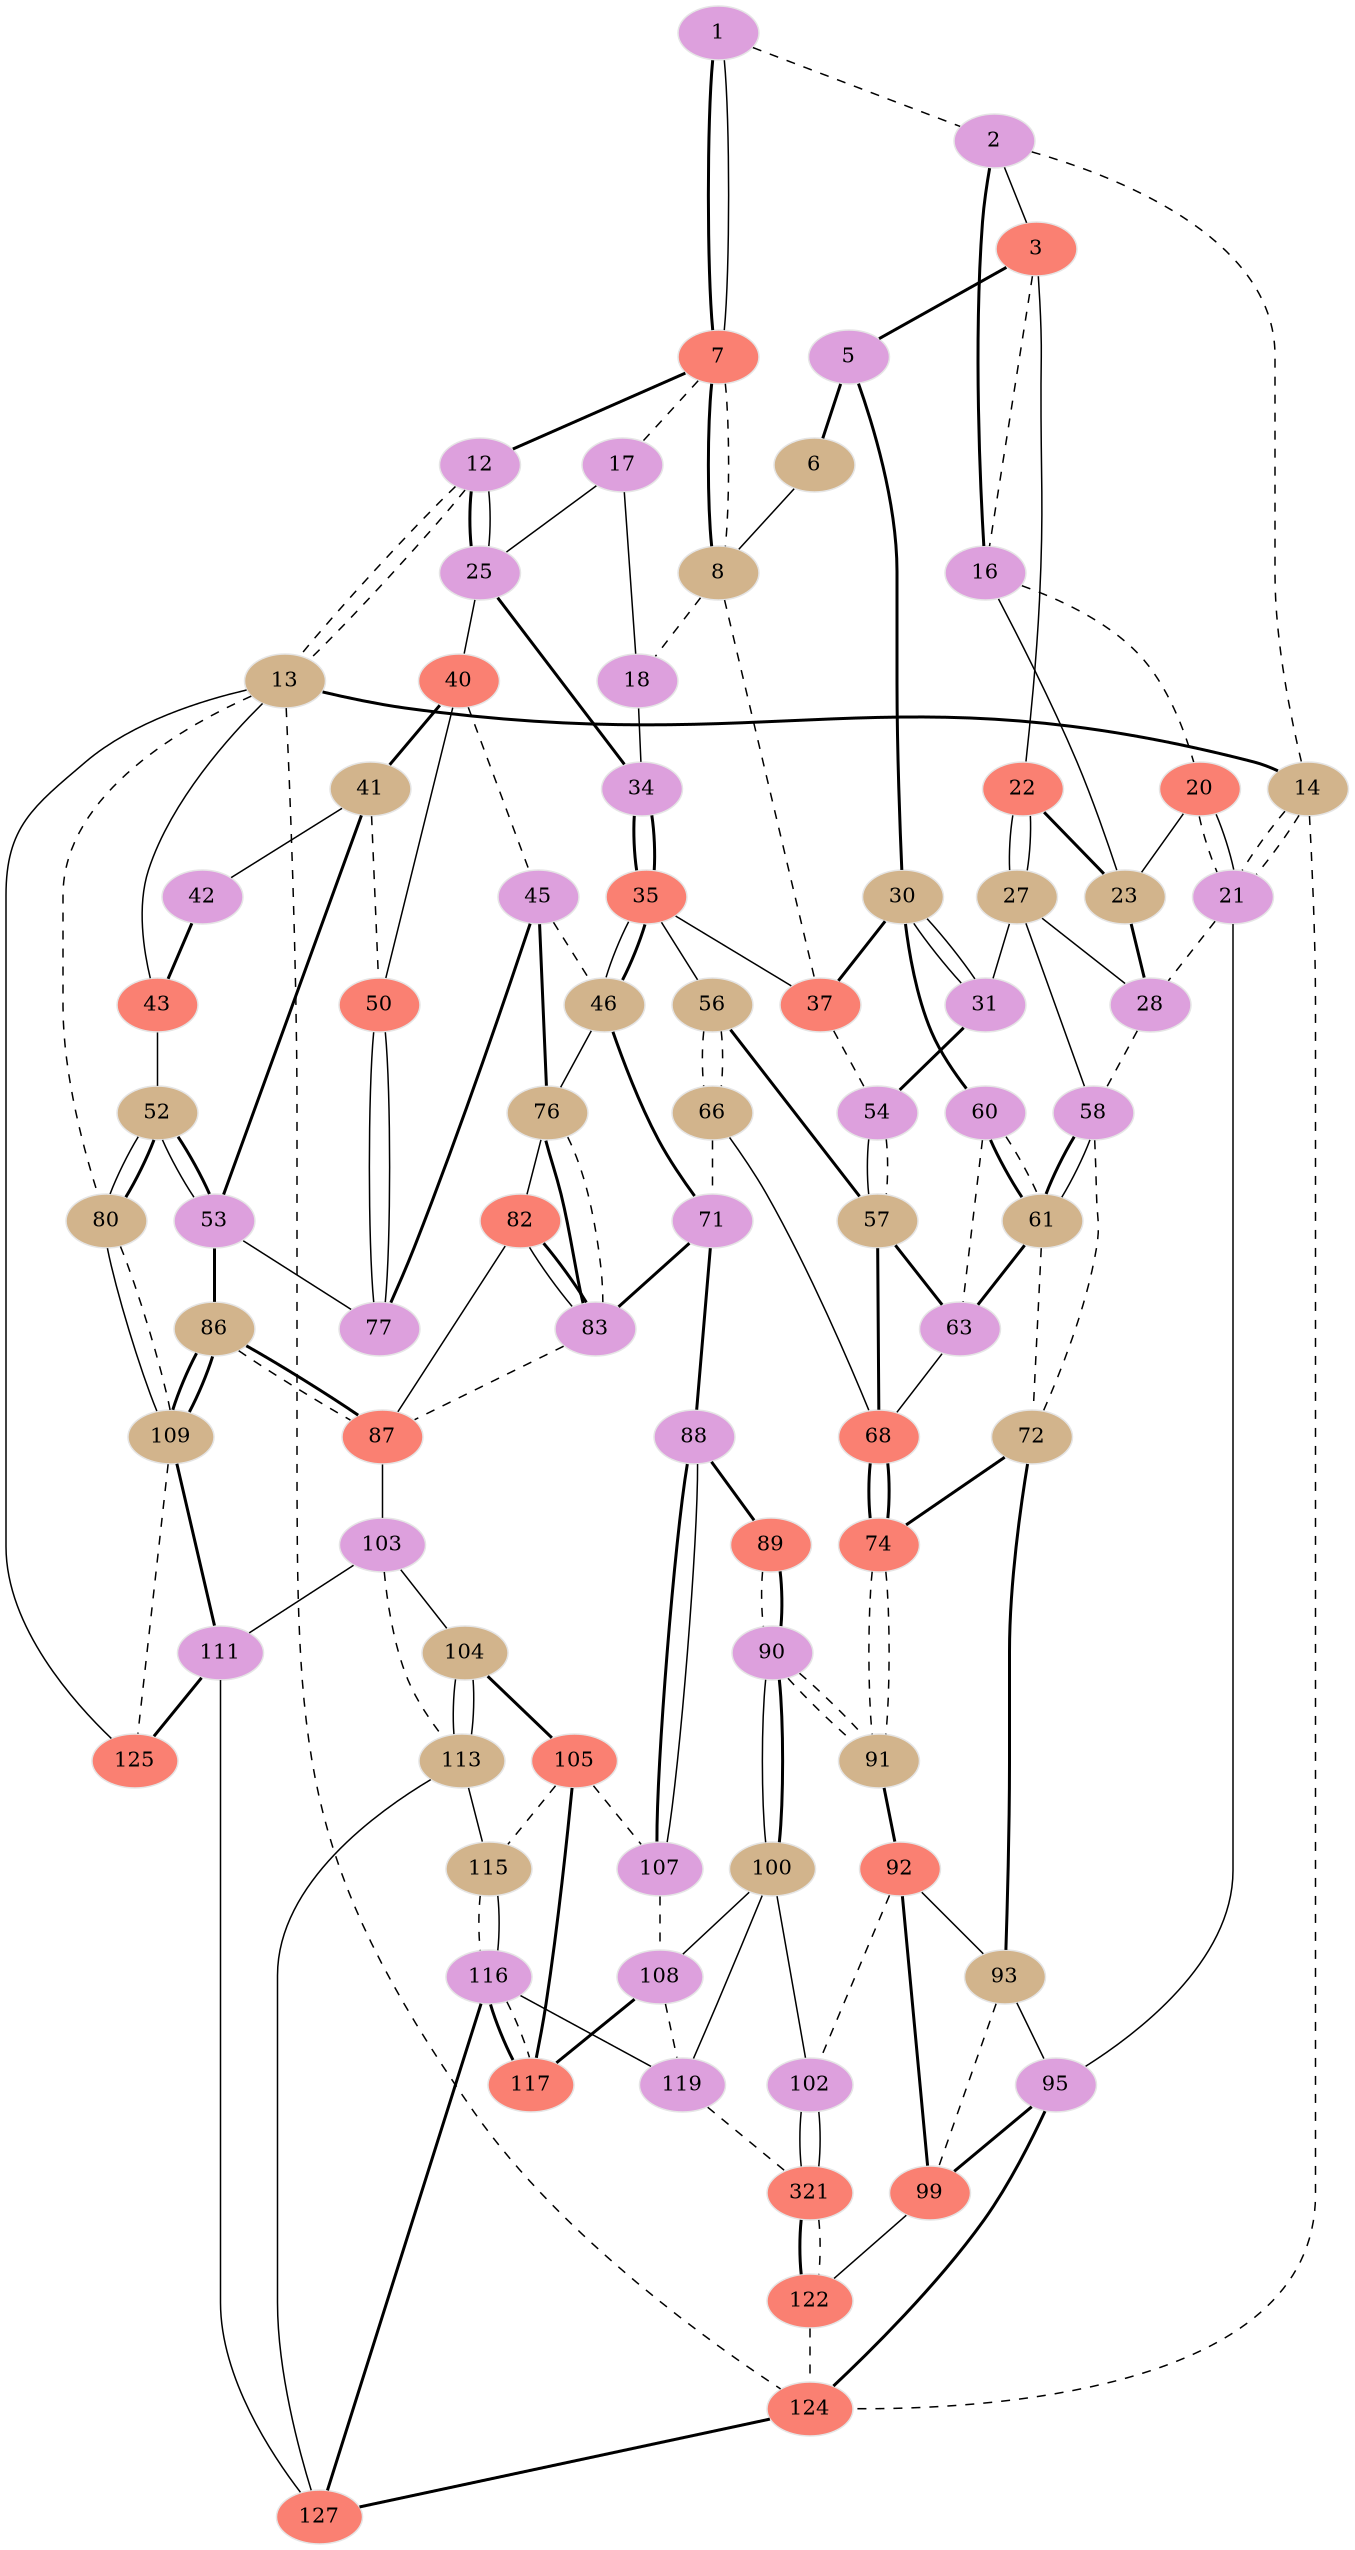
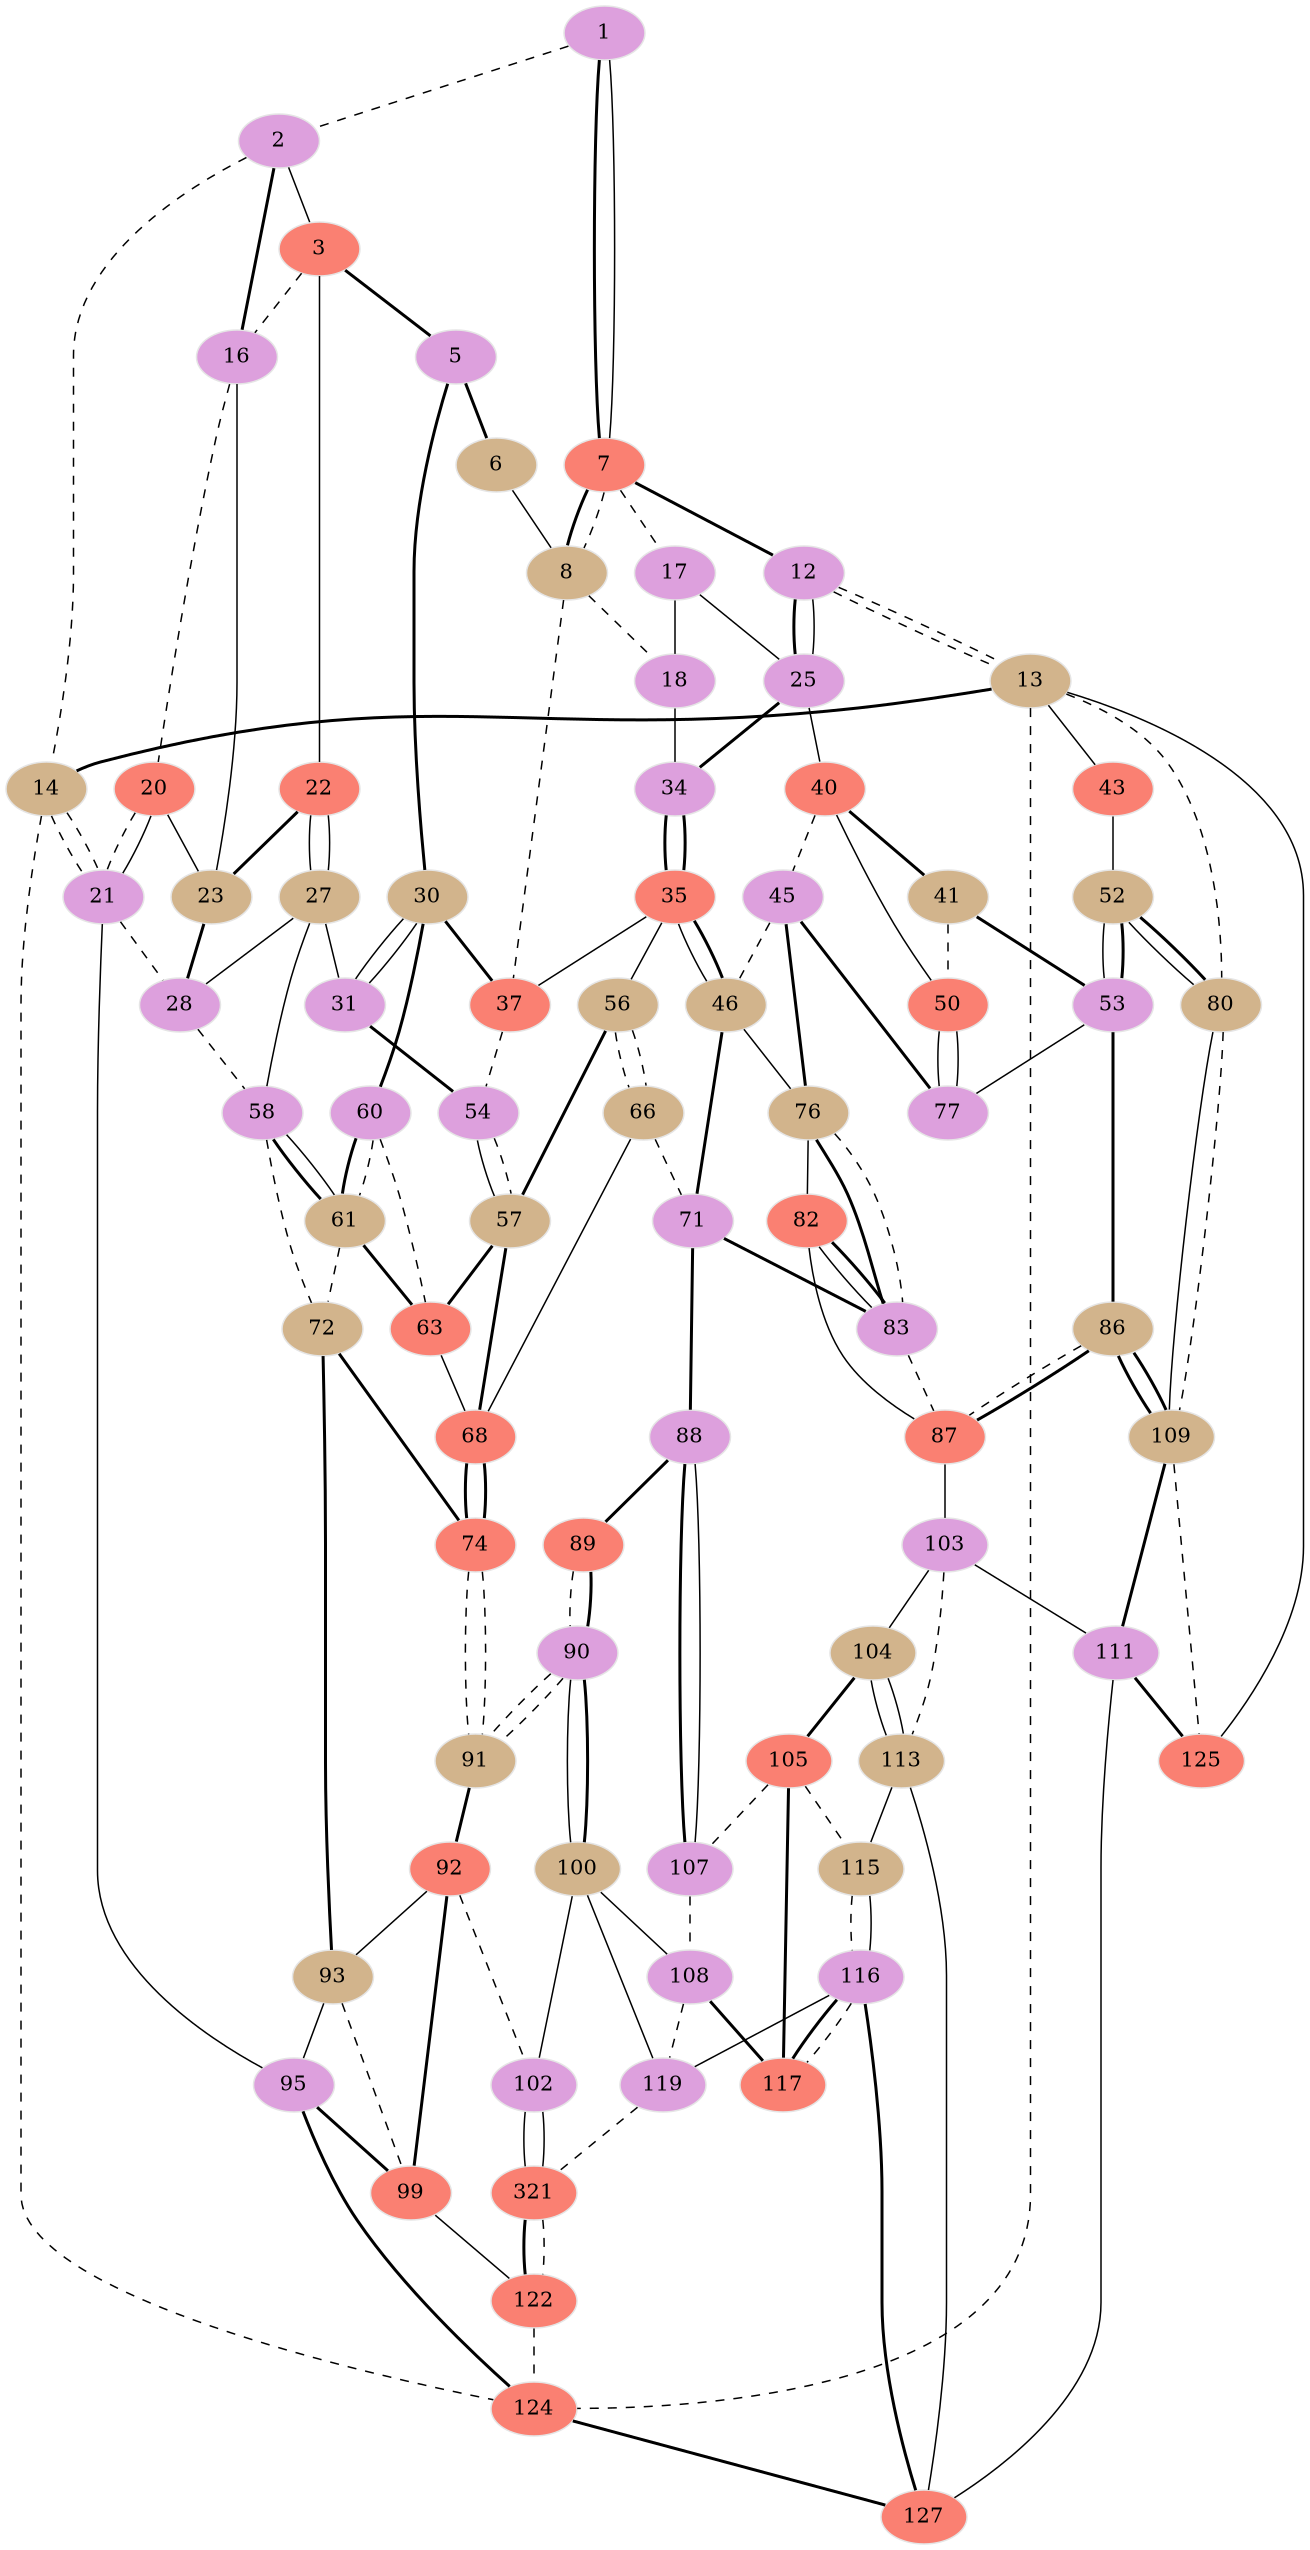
node "42": removed
node "63": fillcolor plum -> salmon
